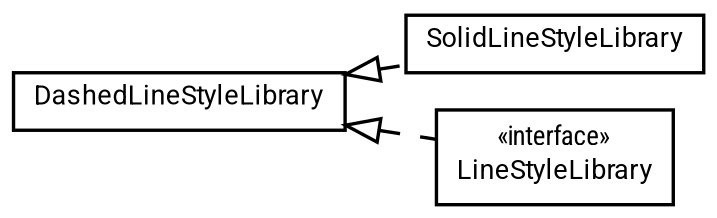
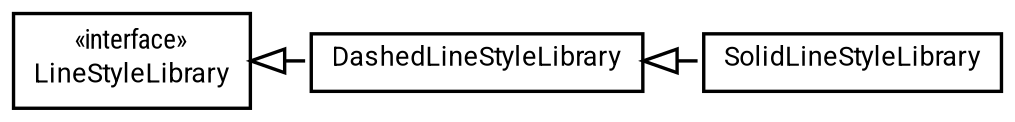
edge "LineStyleLibrary" -> "DashedLineStyleLibrary": reversed
